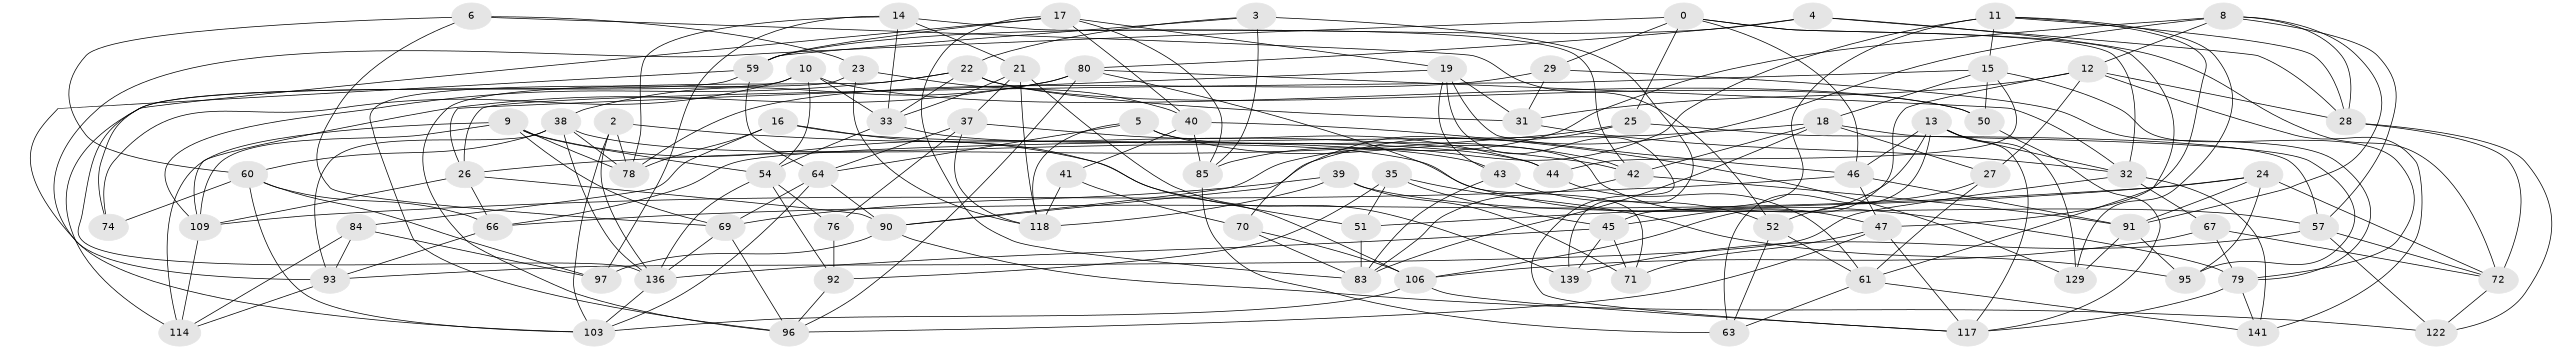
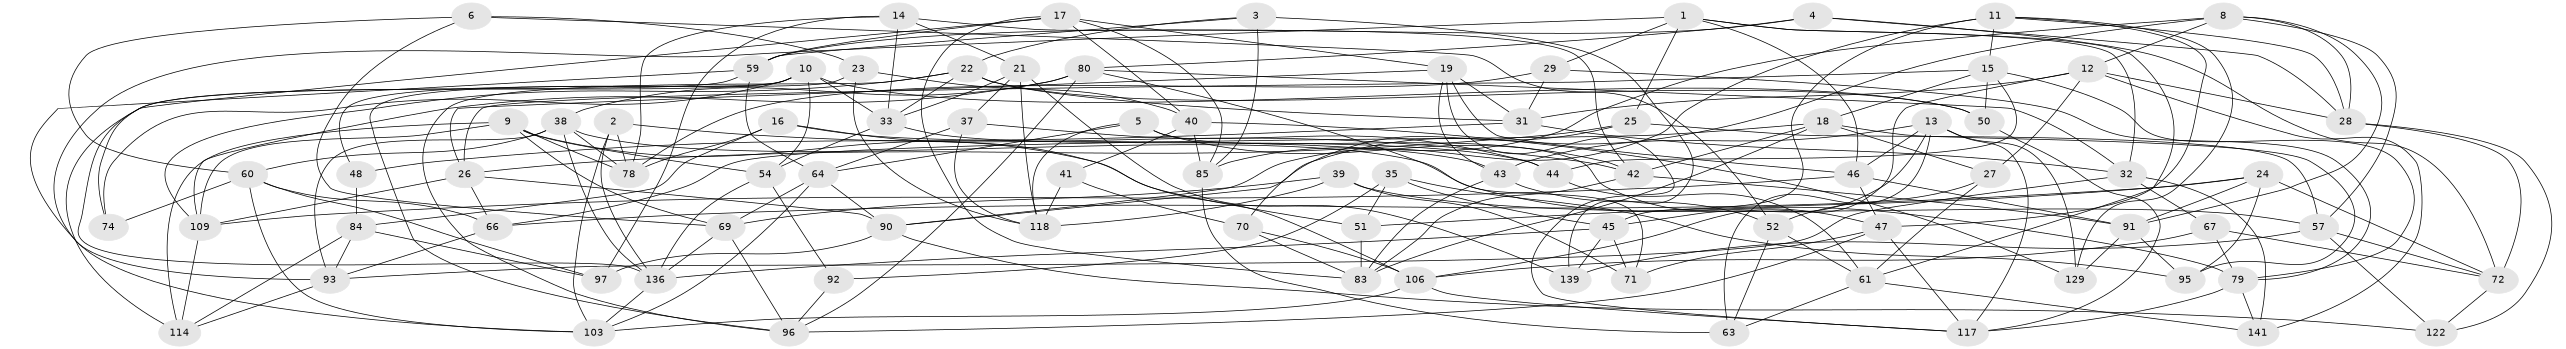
node "0": label "0" -> "1"
edge "13" -- "32": now "13" -- "43"
node "48": added
node "76": removed
